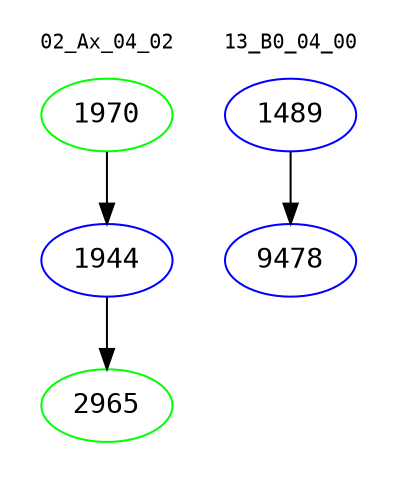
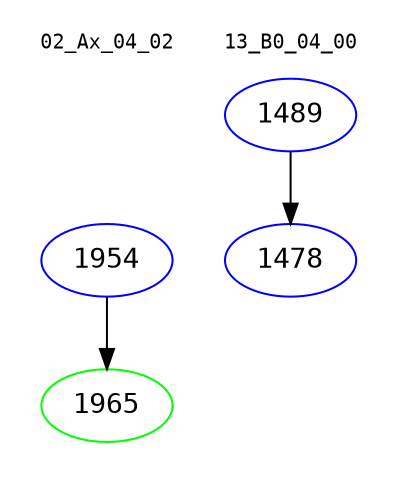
node "1970": removed
node "1944": label "1944" -> "1954"
node "9478": label "9478" -> "1478"
node "2965": label "2965" -> "1965"
